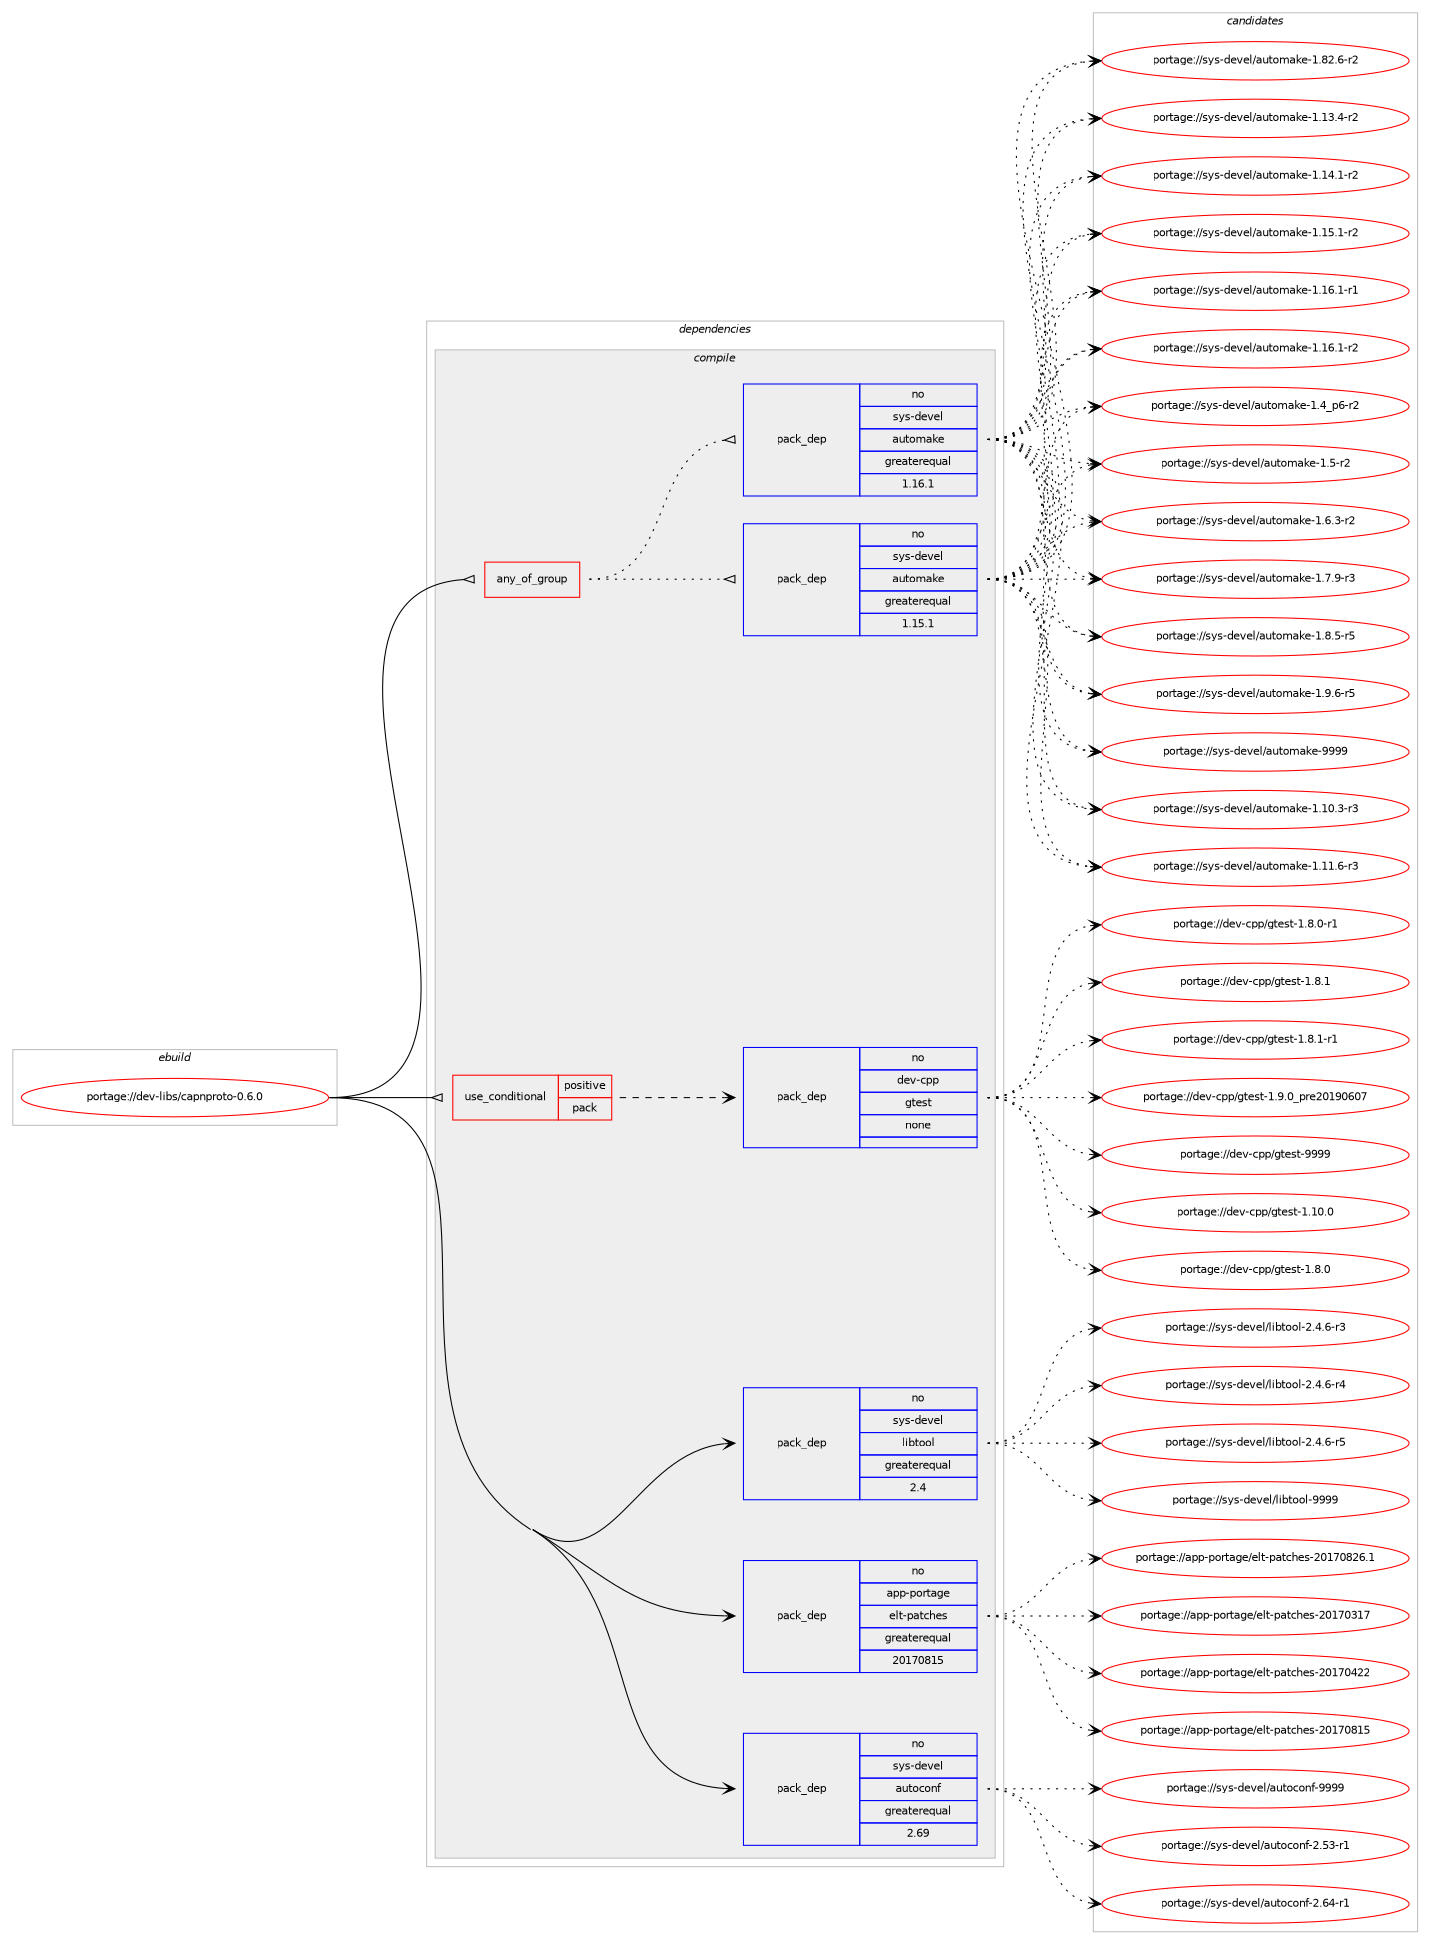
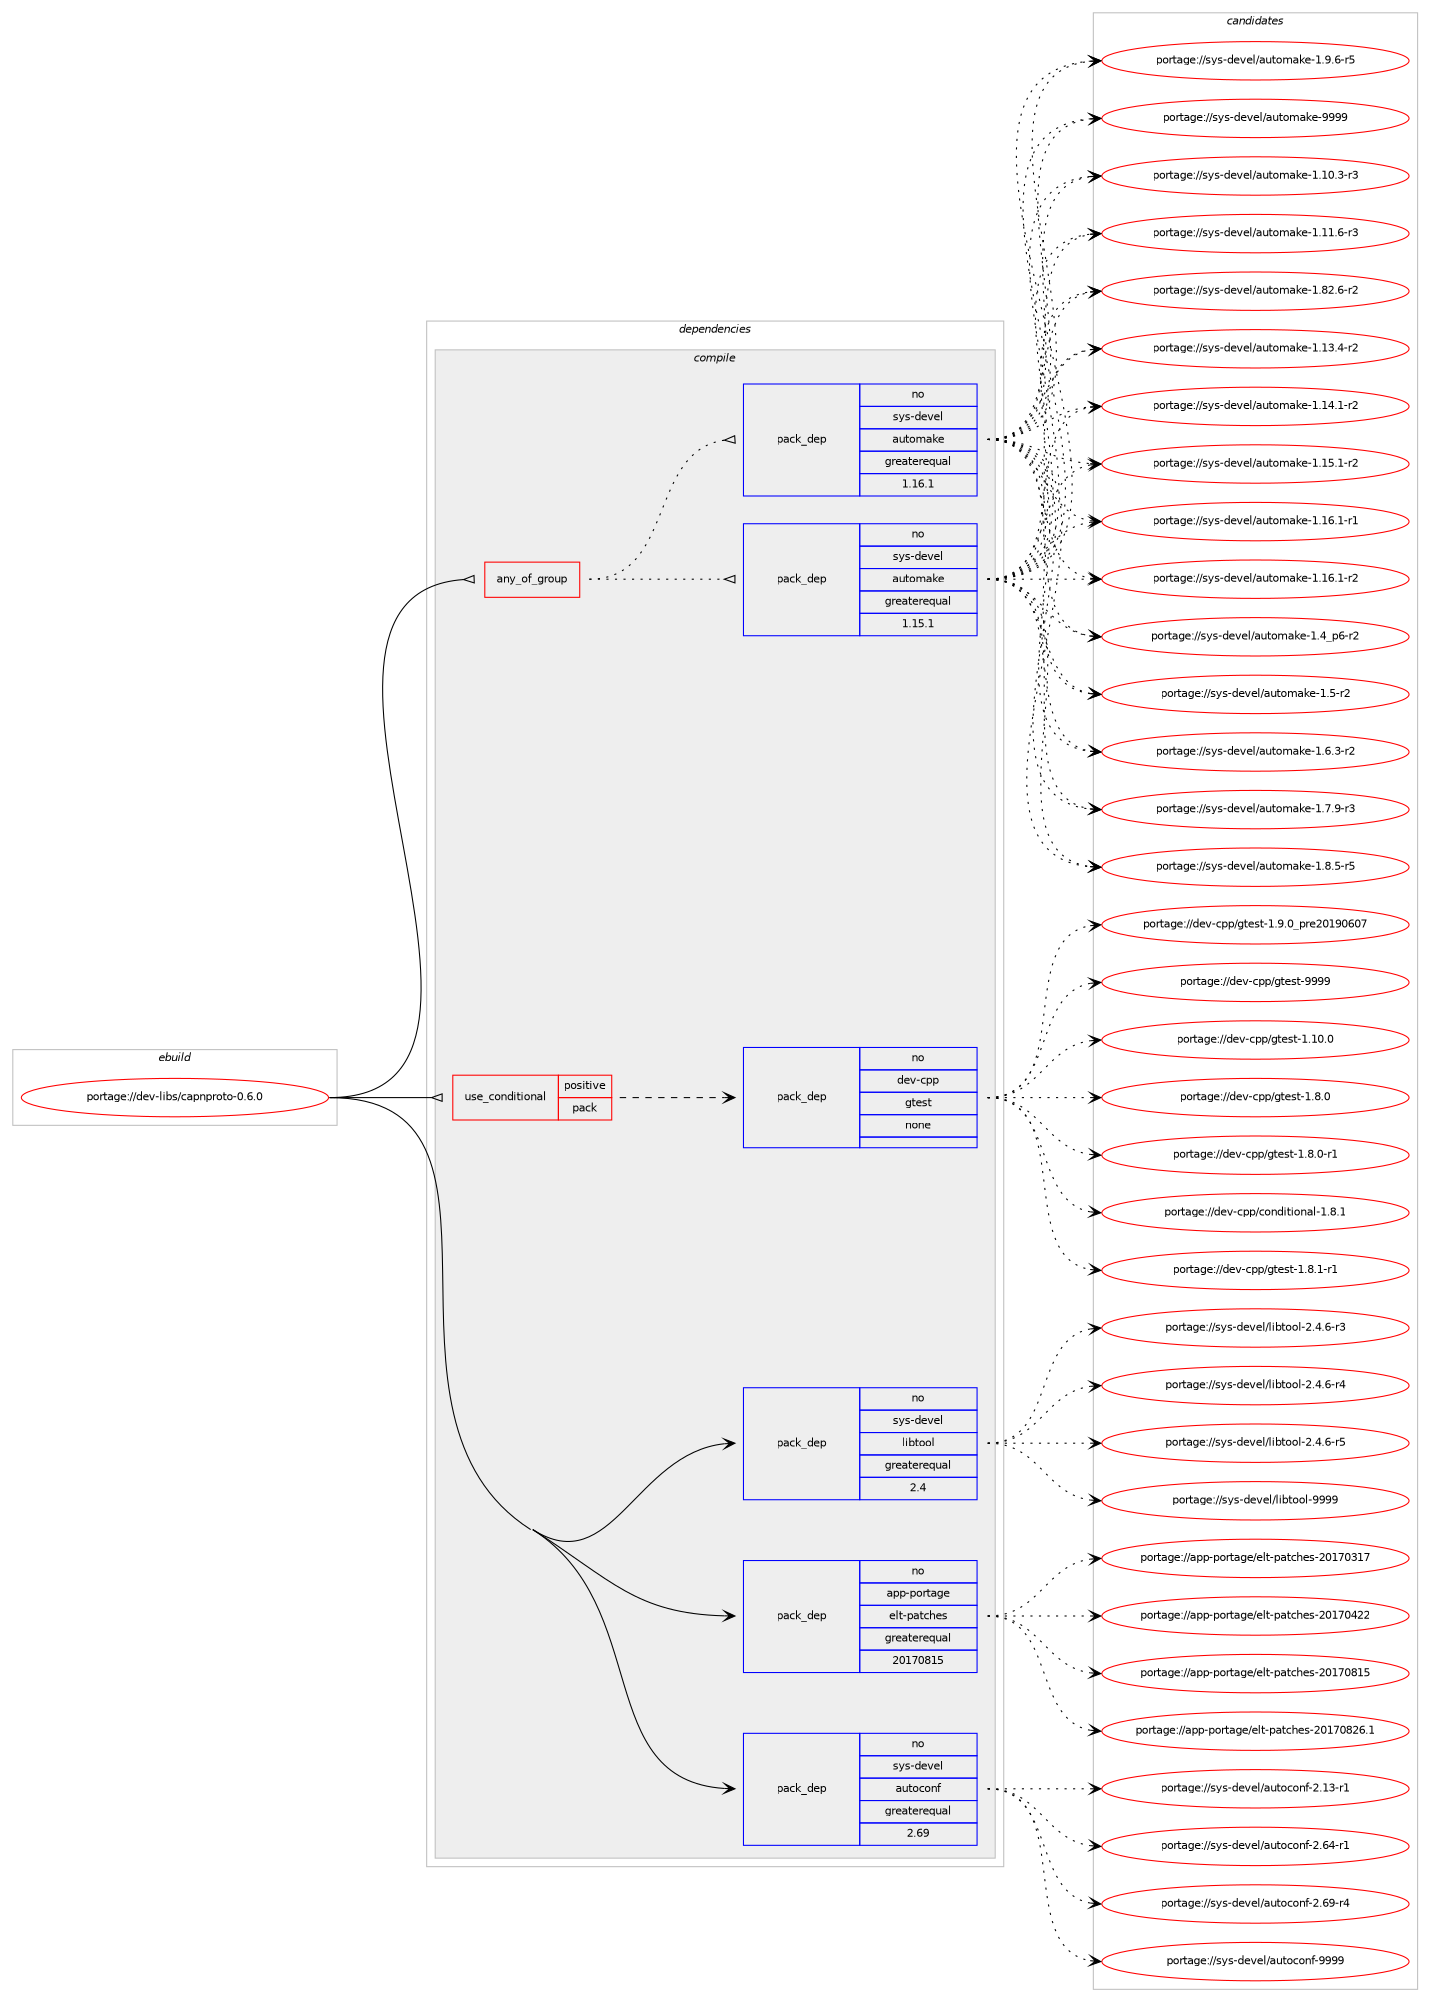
node "portage://dev-cpp/gtest-1.8.1": label "portage://dev-cpp/gtest-1.8.1" -> "portage://dev-cpp/conditional-1.8.1"
node "portage://sys-devel/autoconf-2.53-r1": label "portage://sys-devel/autoconf-2.53-r1" -> "portage://sys-devel/autoconf-2.13-r1"
node "portage://sys-devel/autoconf-2.69-r4": added
